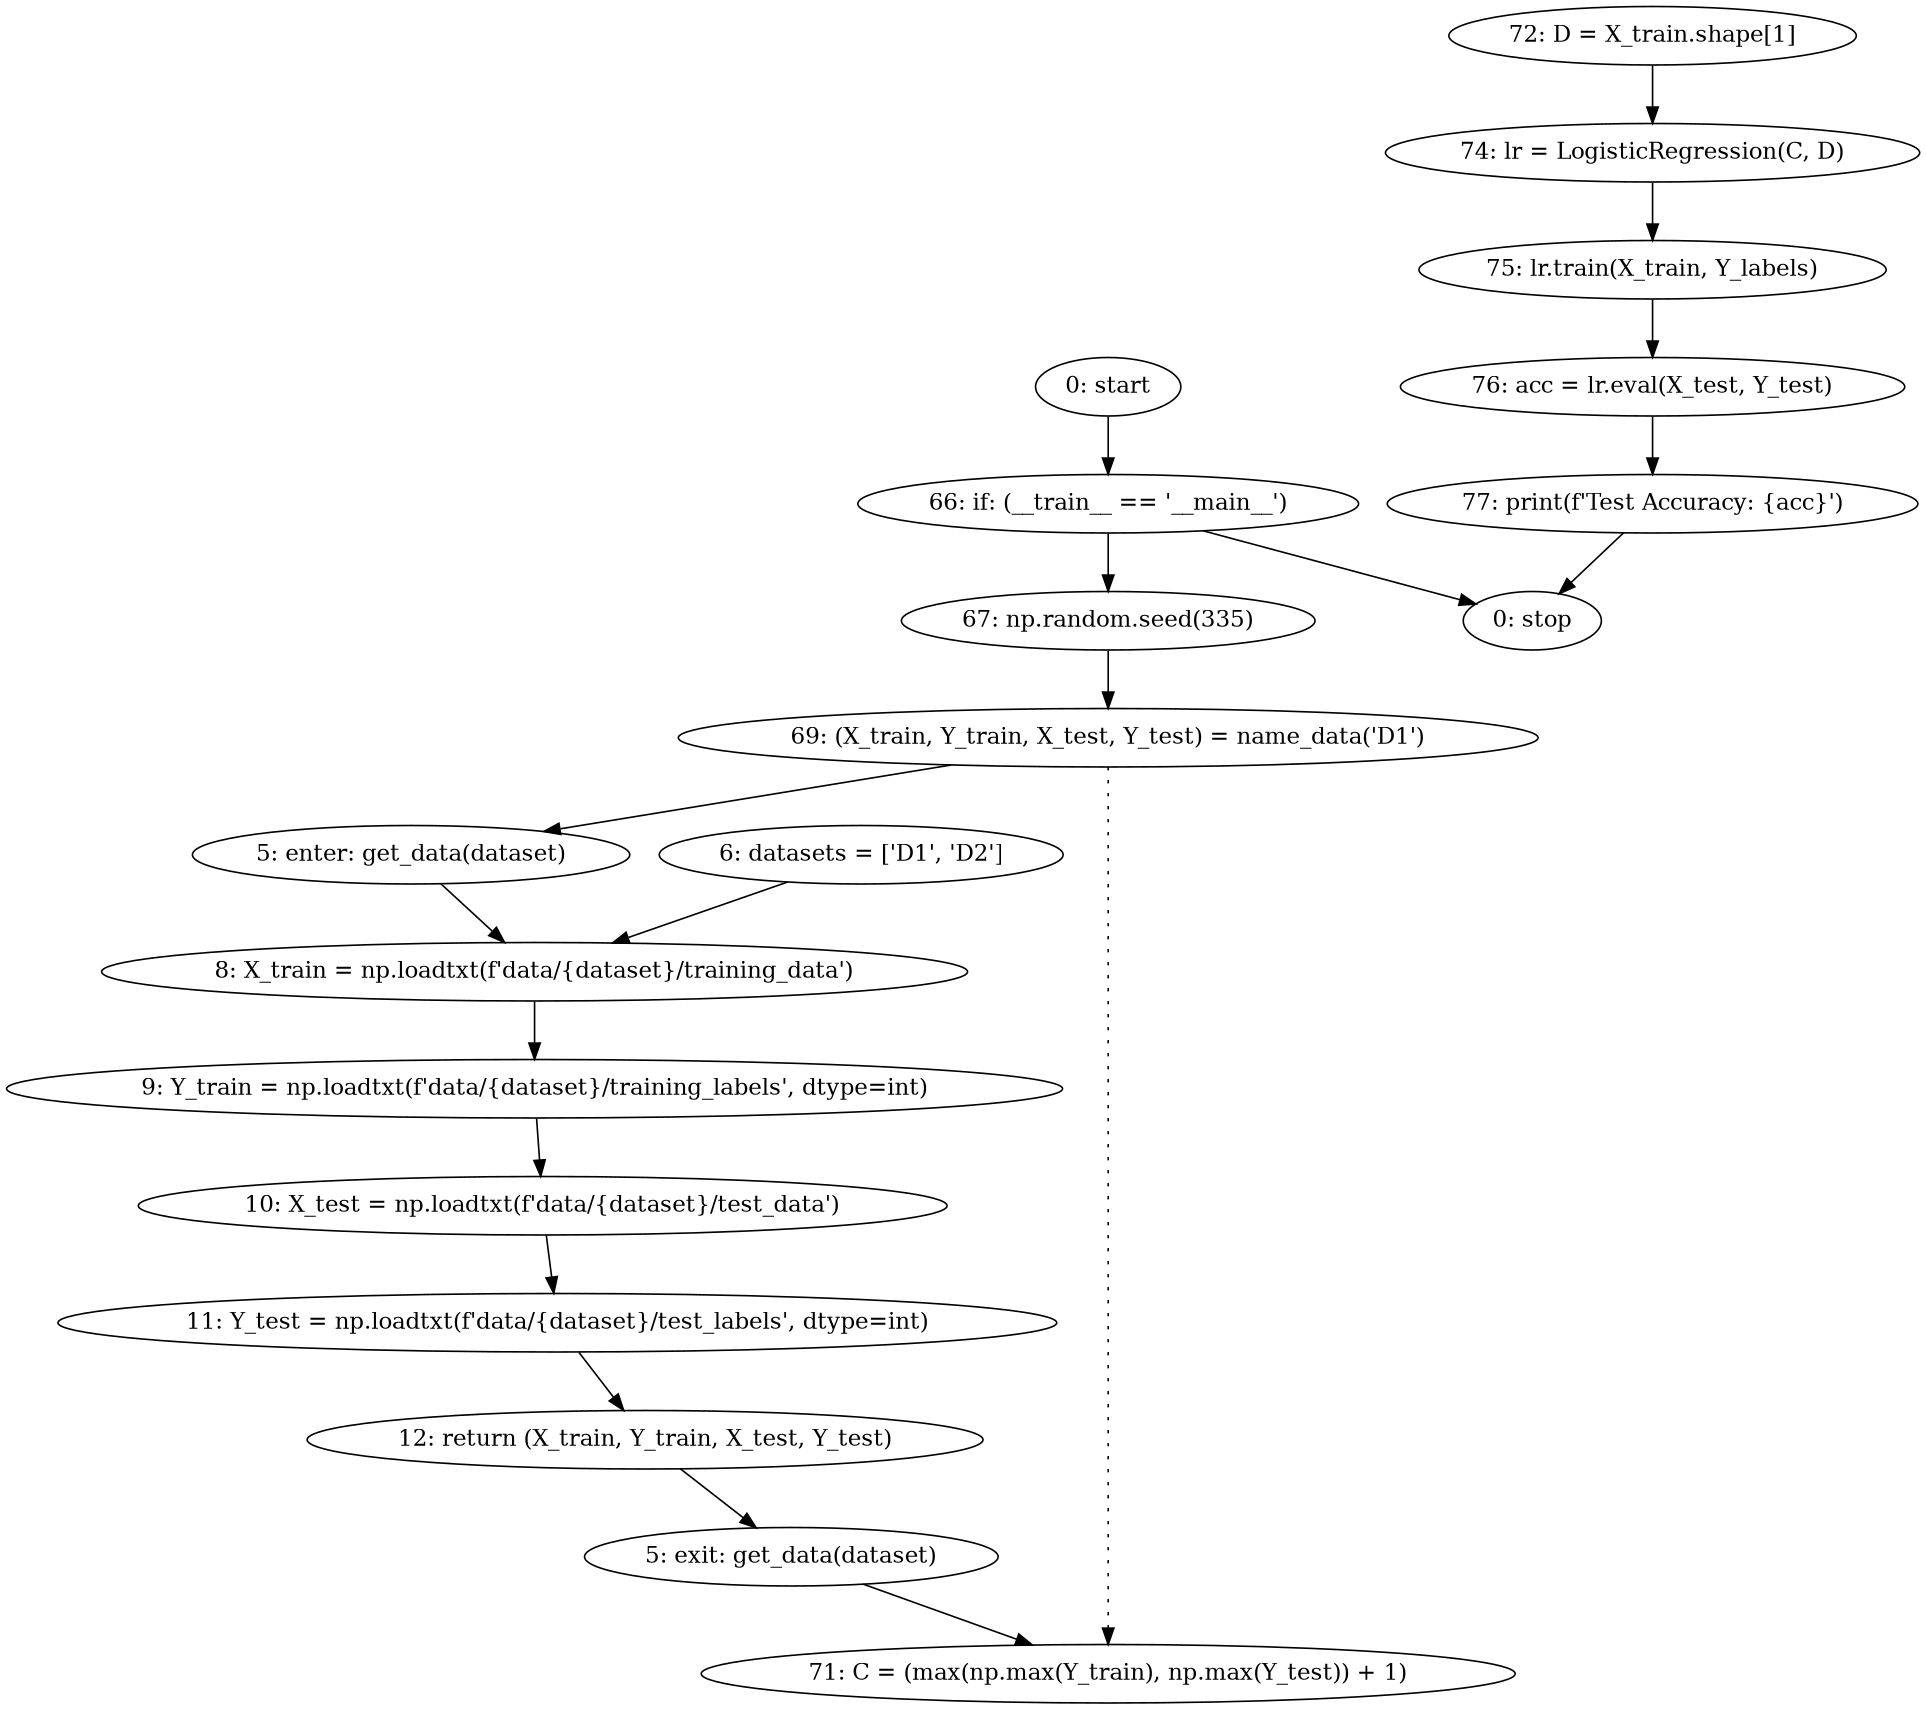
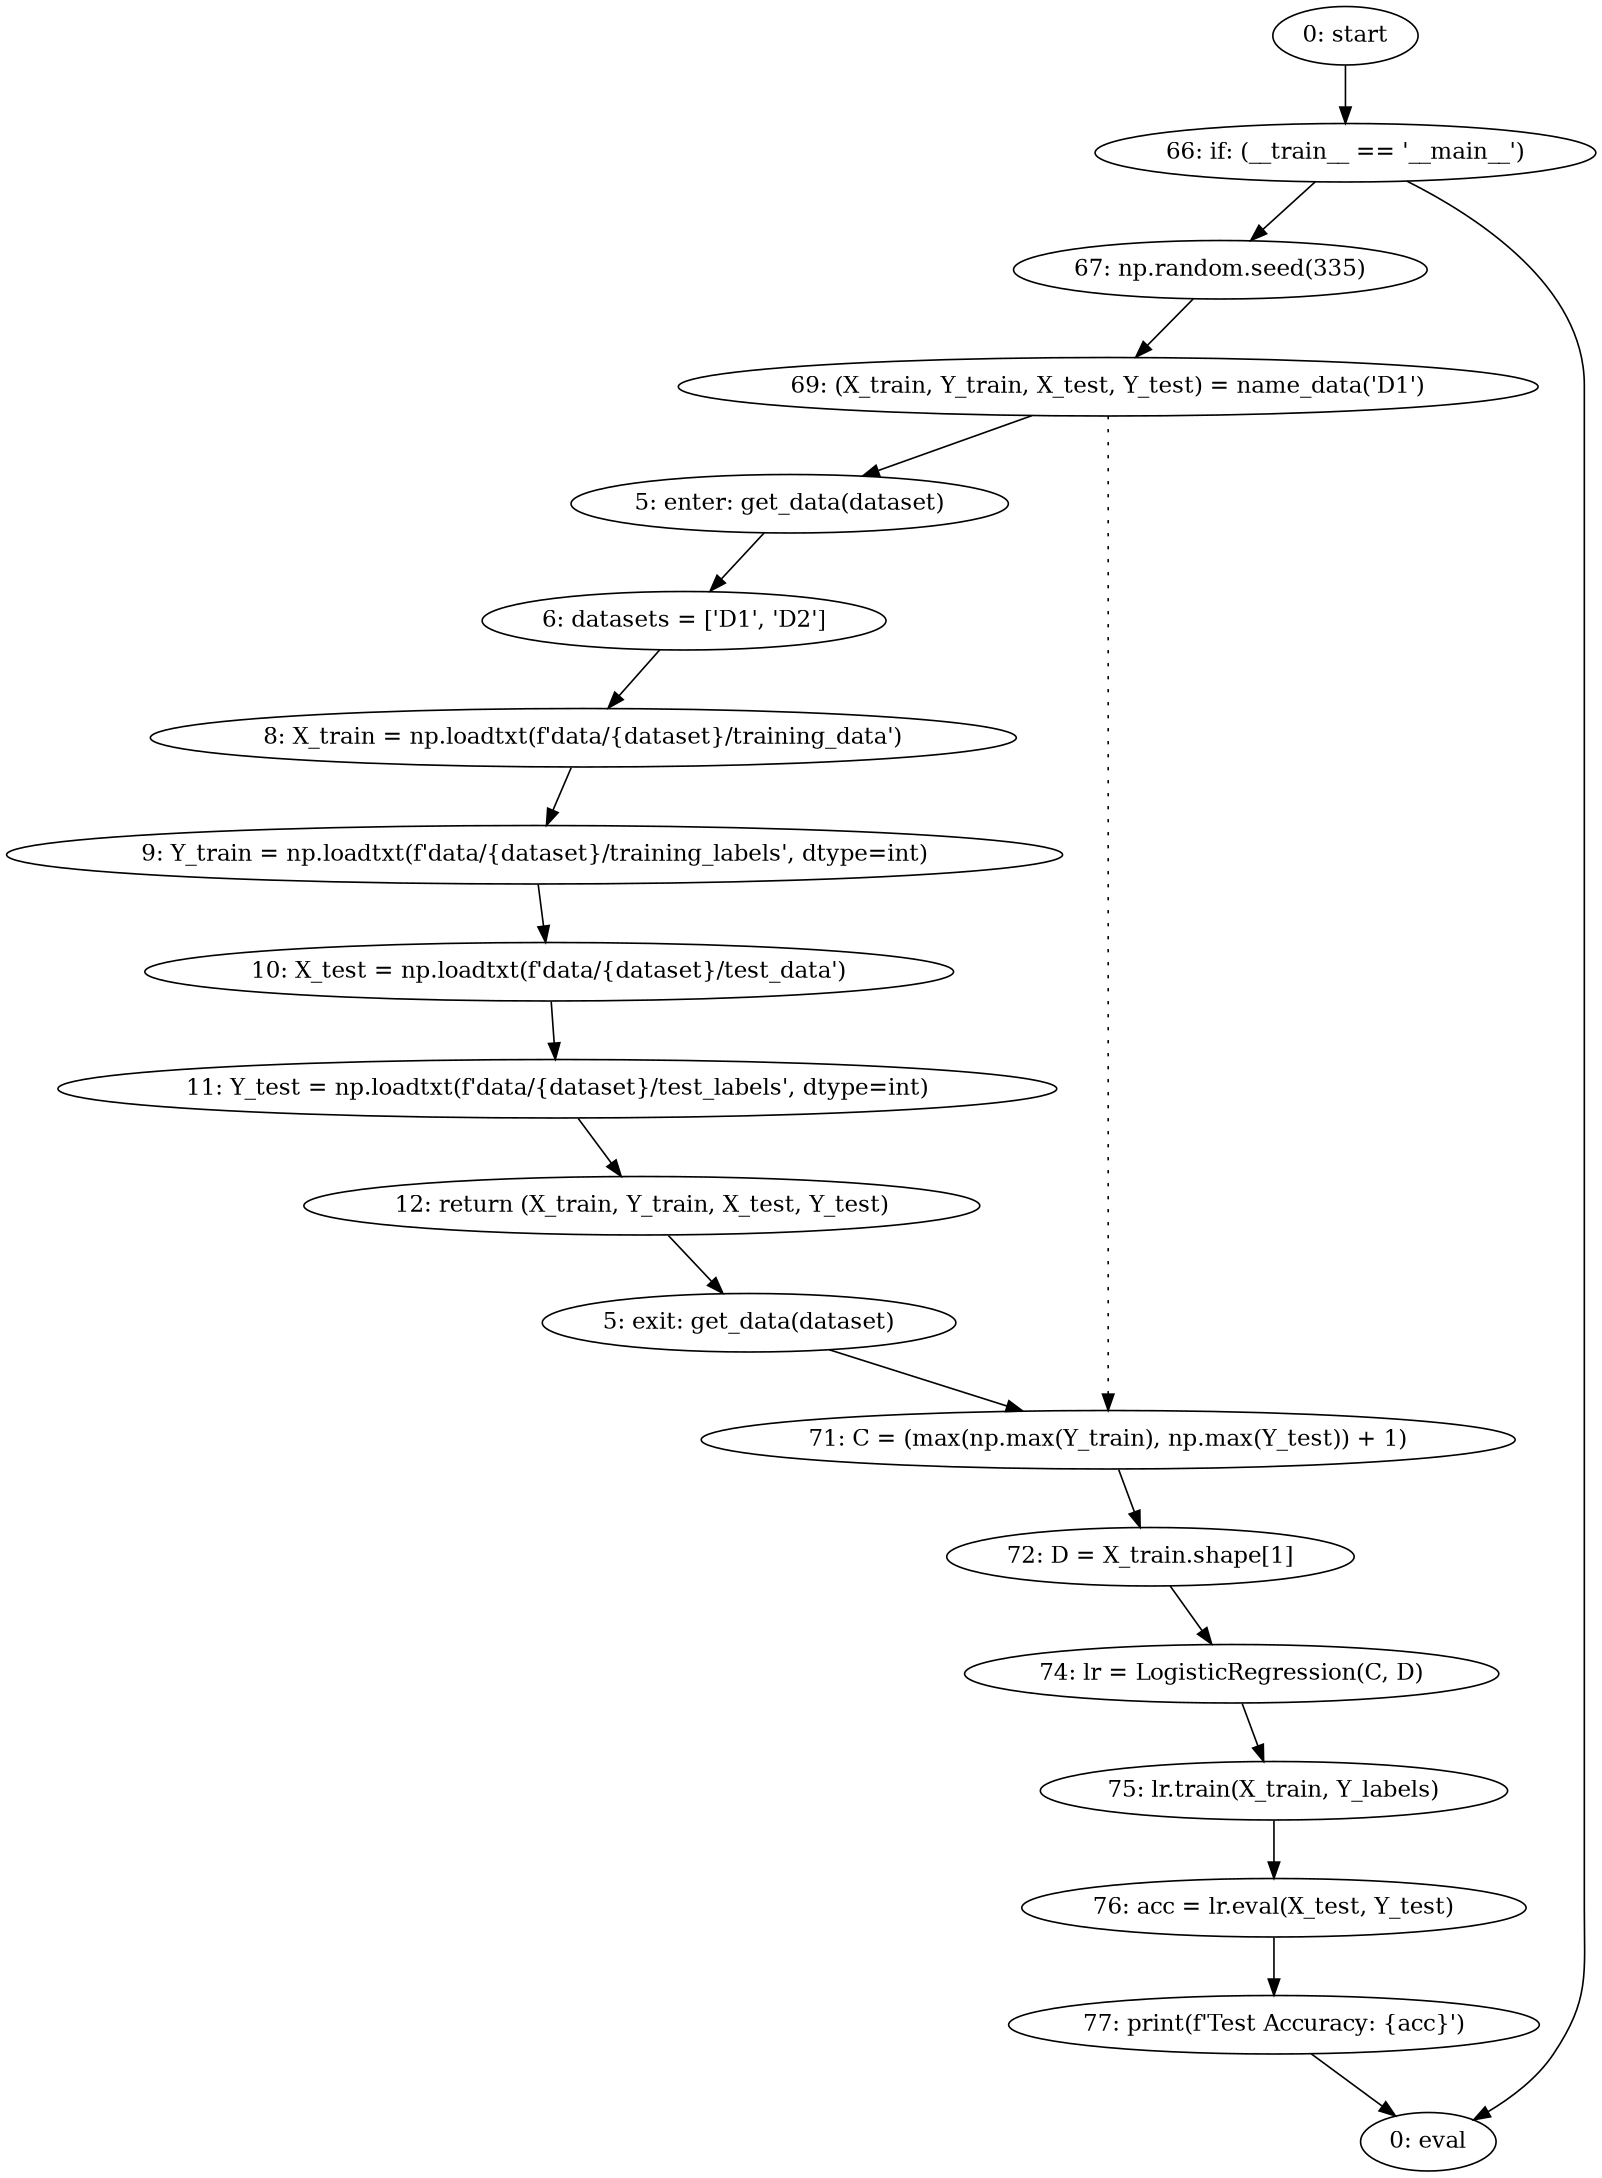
node "0: stop": label "0: stop" -> "0: eval"
edge "5: enter: get_data(dataset)" -> "8: X_train = np.loadtxt(f'data/{dataset}/training_data')": now "5: enter: get_data(dataset)" -> "6: datasets = ['D1', 'D2']"
edge "71: C = (max(np.max(Y_train), np.max(Y_test)) + 1)" -> "72: D = X_train.shape[1]": added
